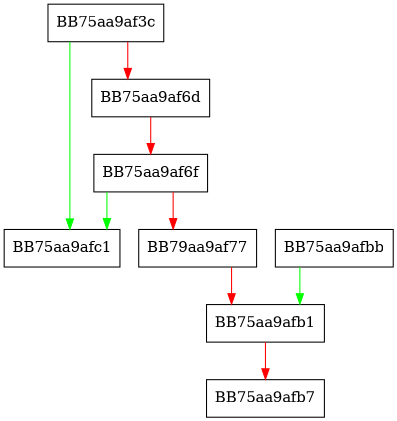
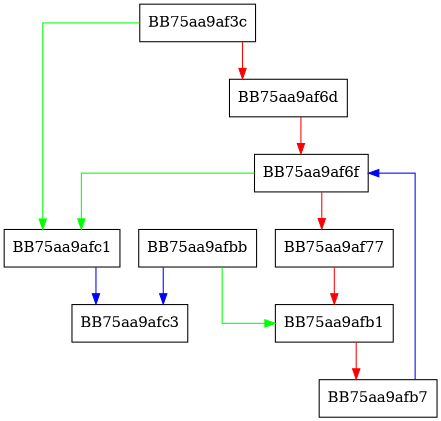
node "BB79aa9af77": label "BB79aa9af77" -> "BB75aa9af77"
edge "BB75aa9afb7" -> "BB75aa9af6f": added
node "BB75aa9afc3": added
